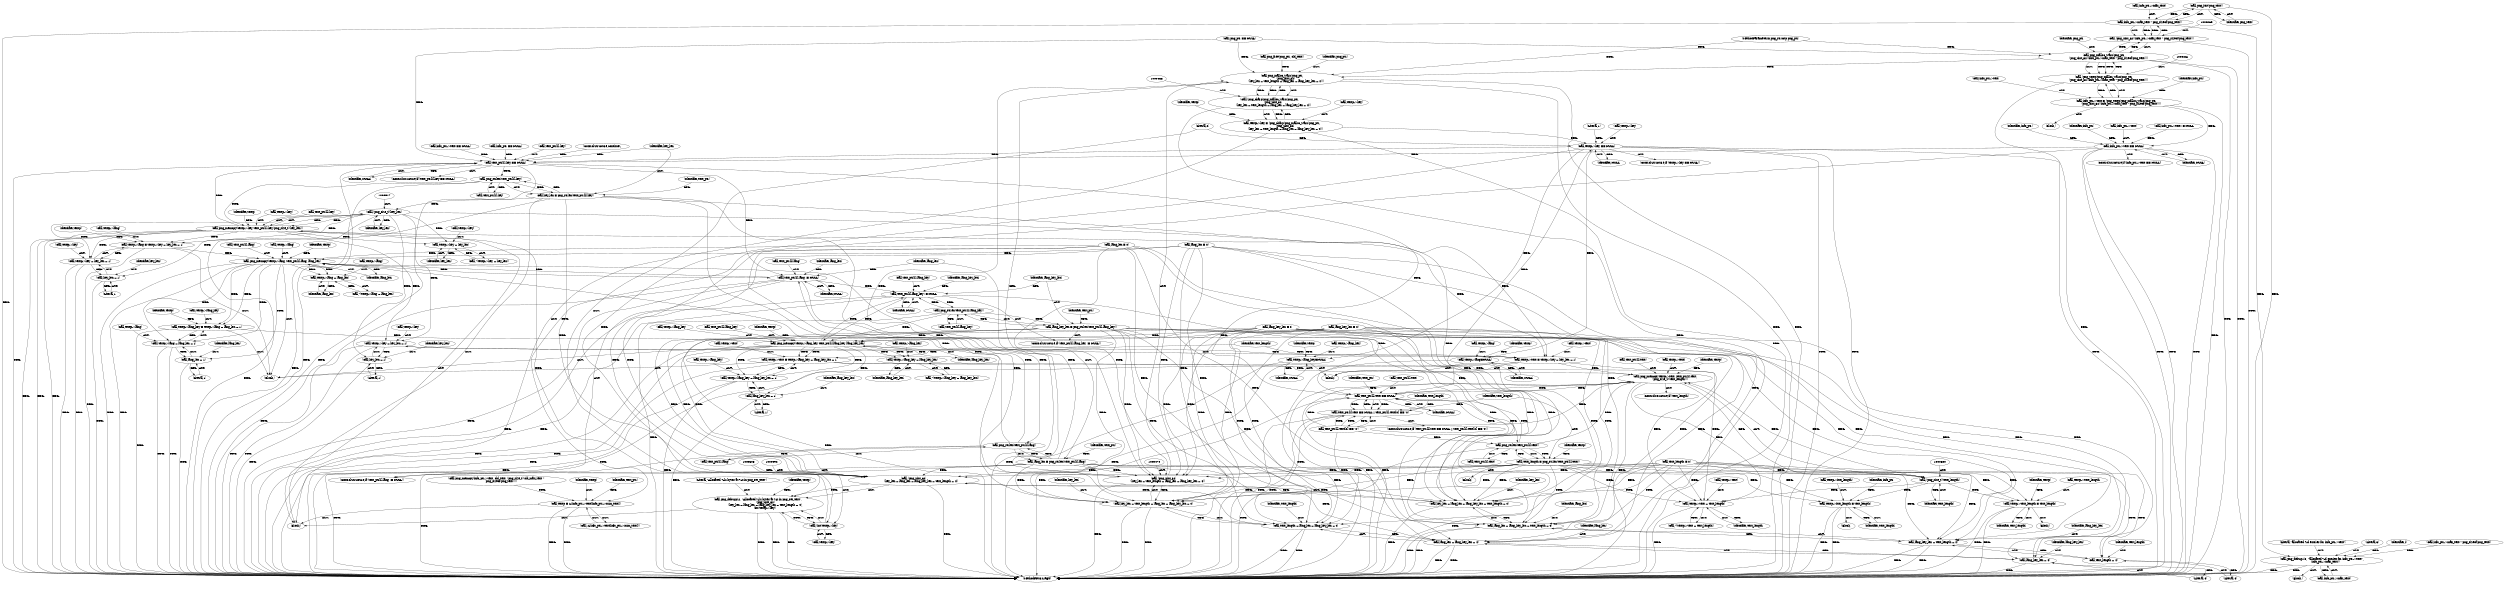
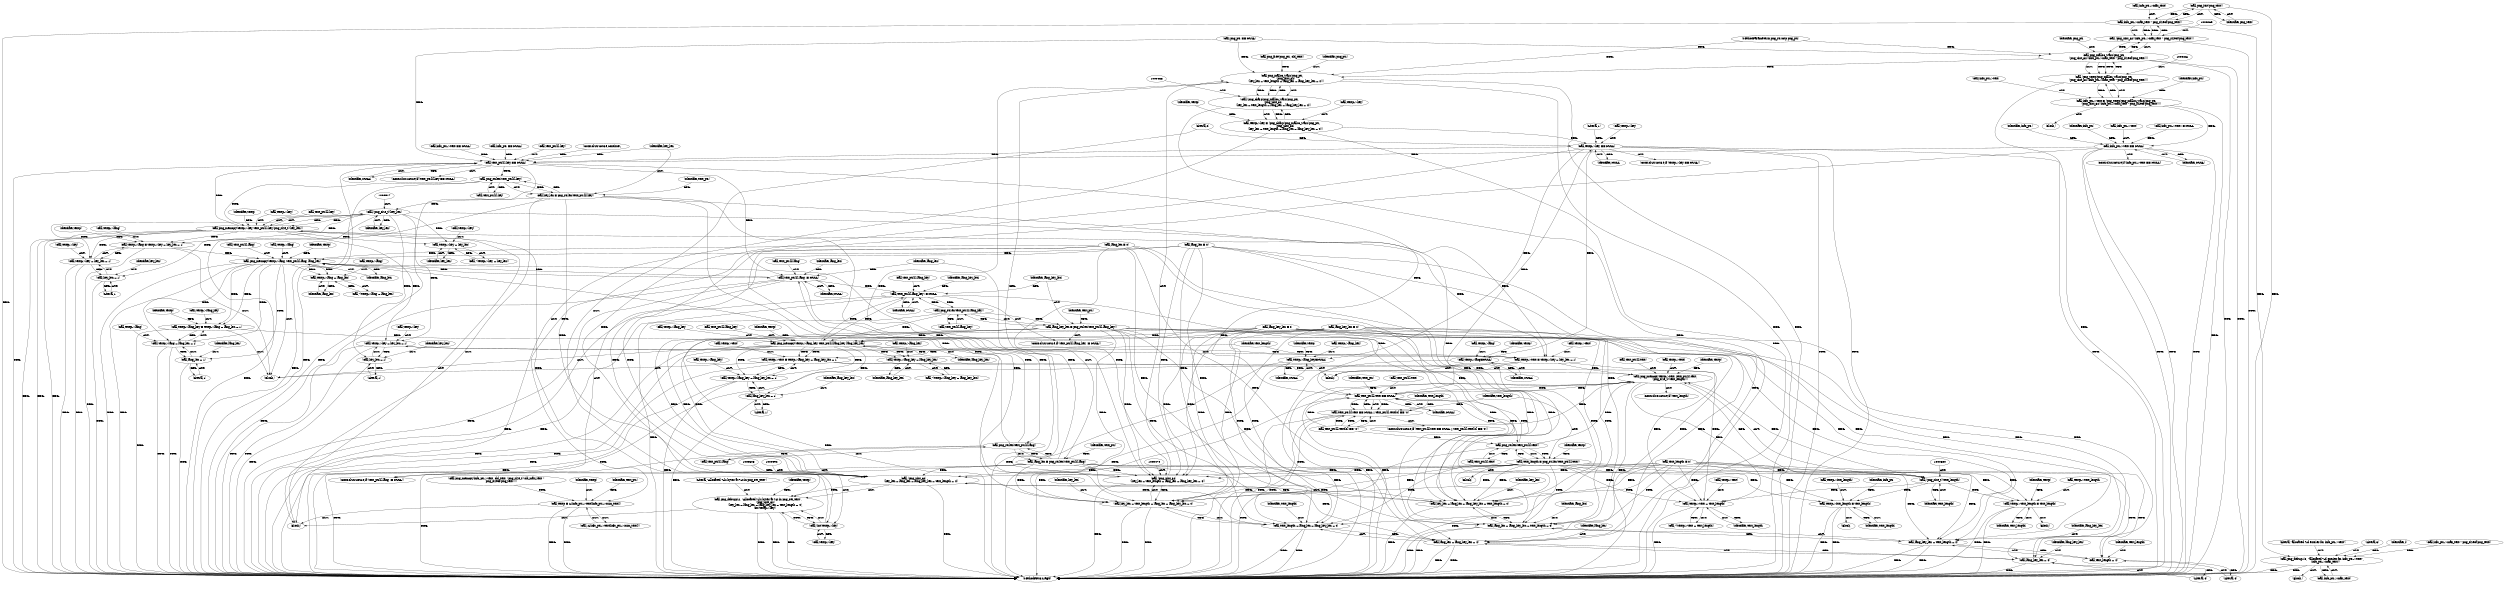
edge "(Call,text_ptr[i].text[0] == '0')" -> "(Call,text_length + lang_len + lang_key_len + 4)": now "(Call,text_length = png_strlen(text_ptr[i].text))" -> "(Call,text_length + lang_len + lang_key_len + 4)"
